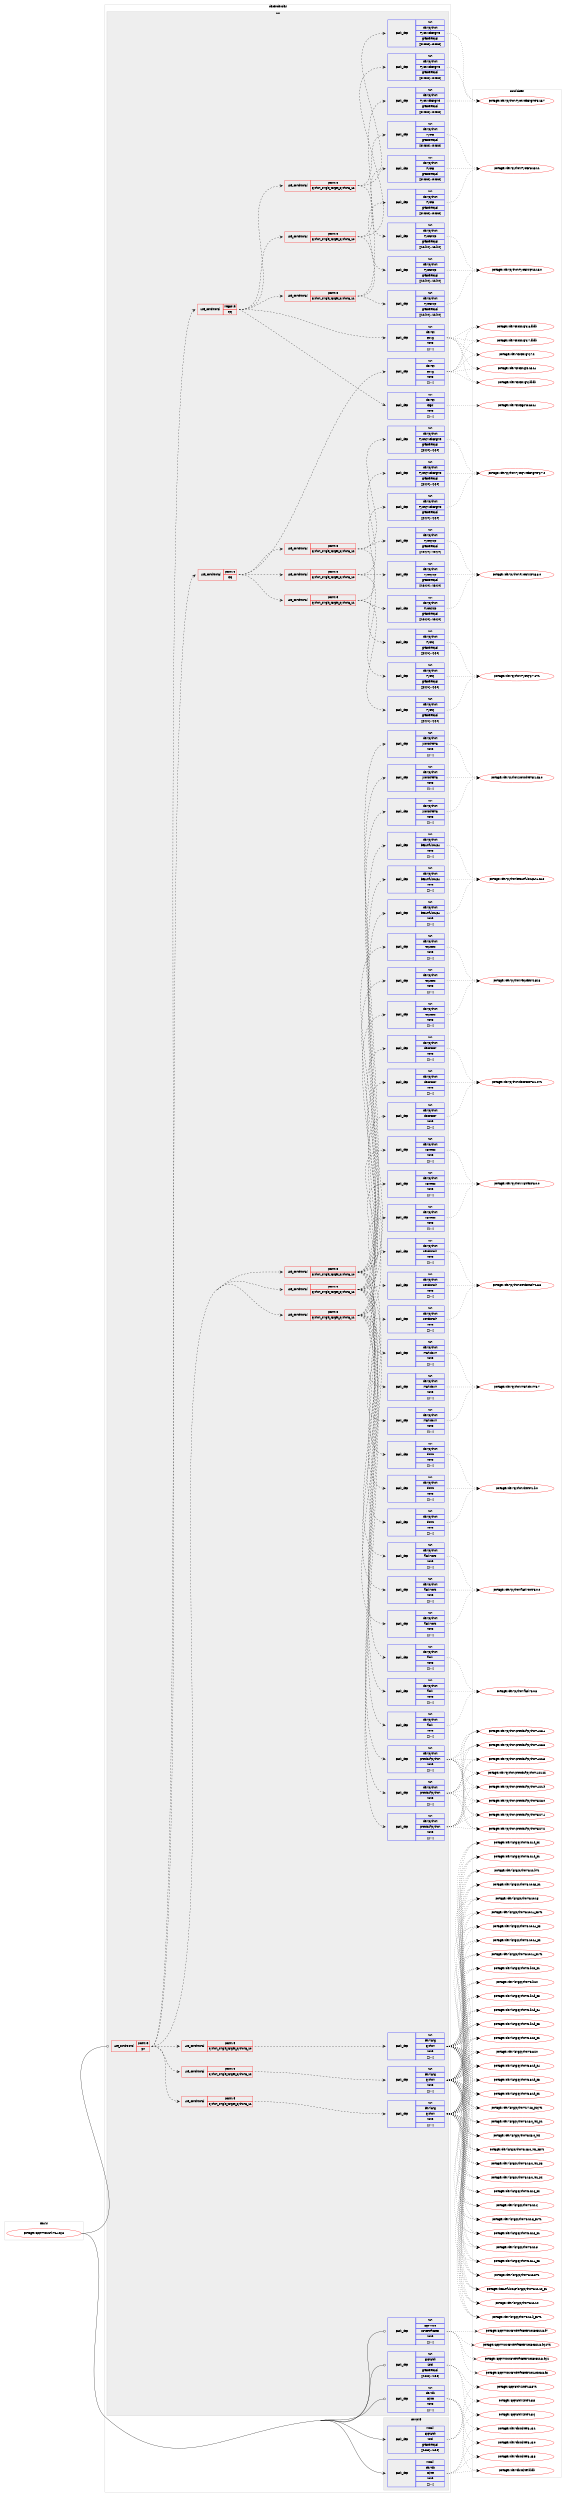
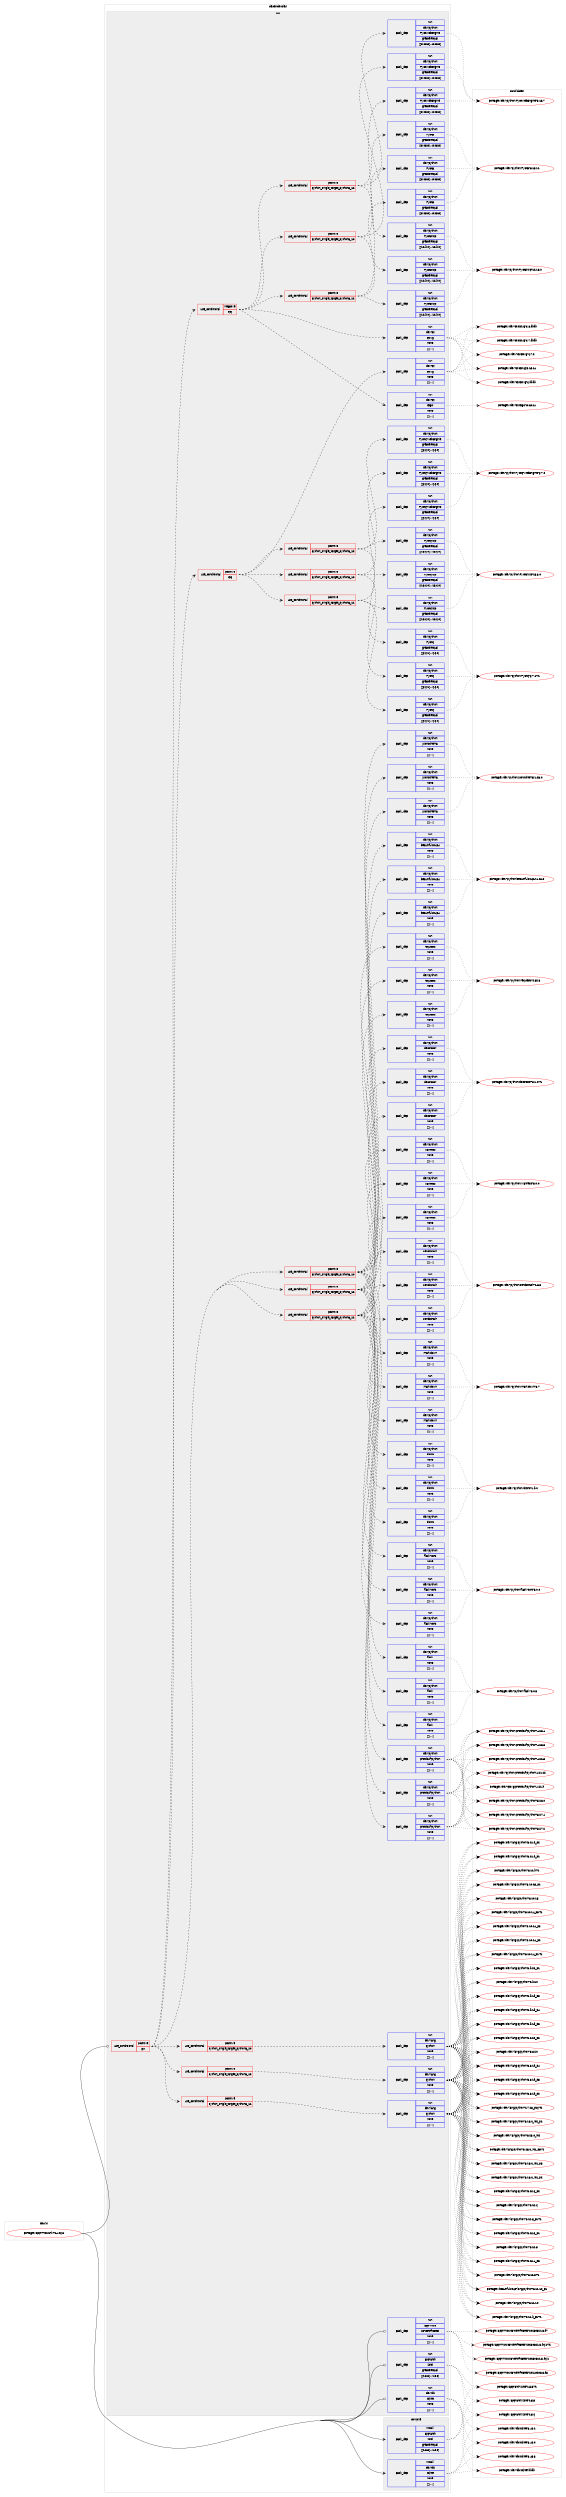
node "portage://dev-python/protobuf-python-4.21.9": label "portage://dev-python/protobuf-python-4.21.9" -> "portage://dev-qtsvg/protobuf-python-4.21.9"
